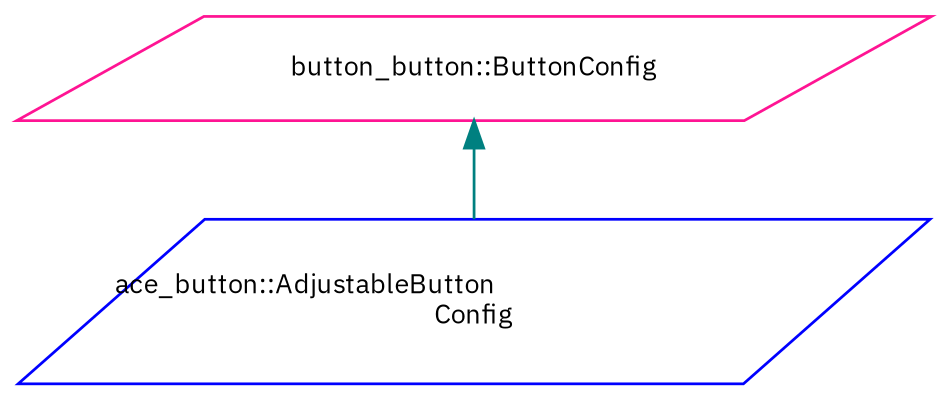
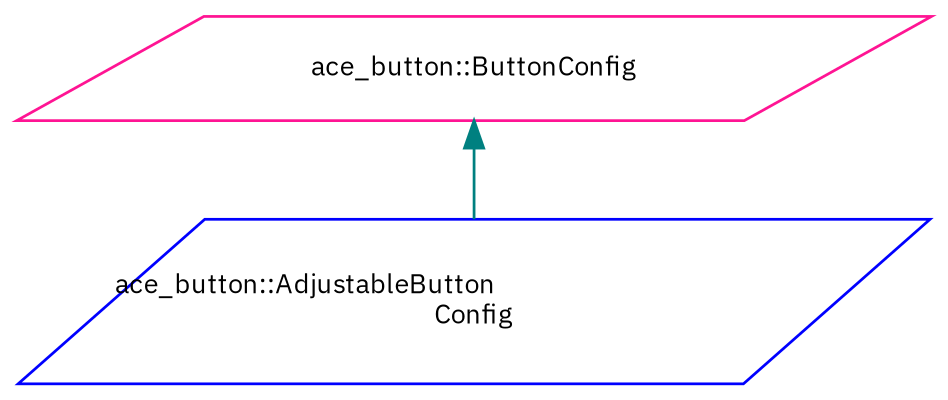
node "button_button::ButtonConfig": label "button_button::ButtonConfig" -> "ace_button::ButtonConfig"
